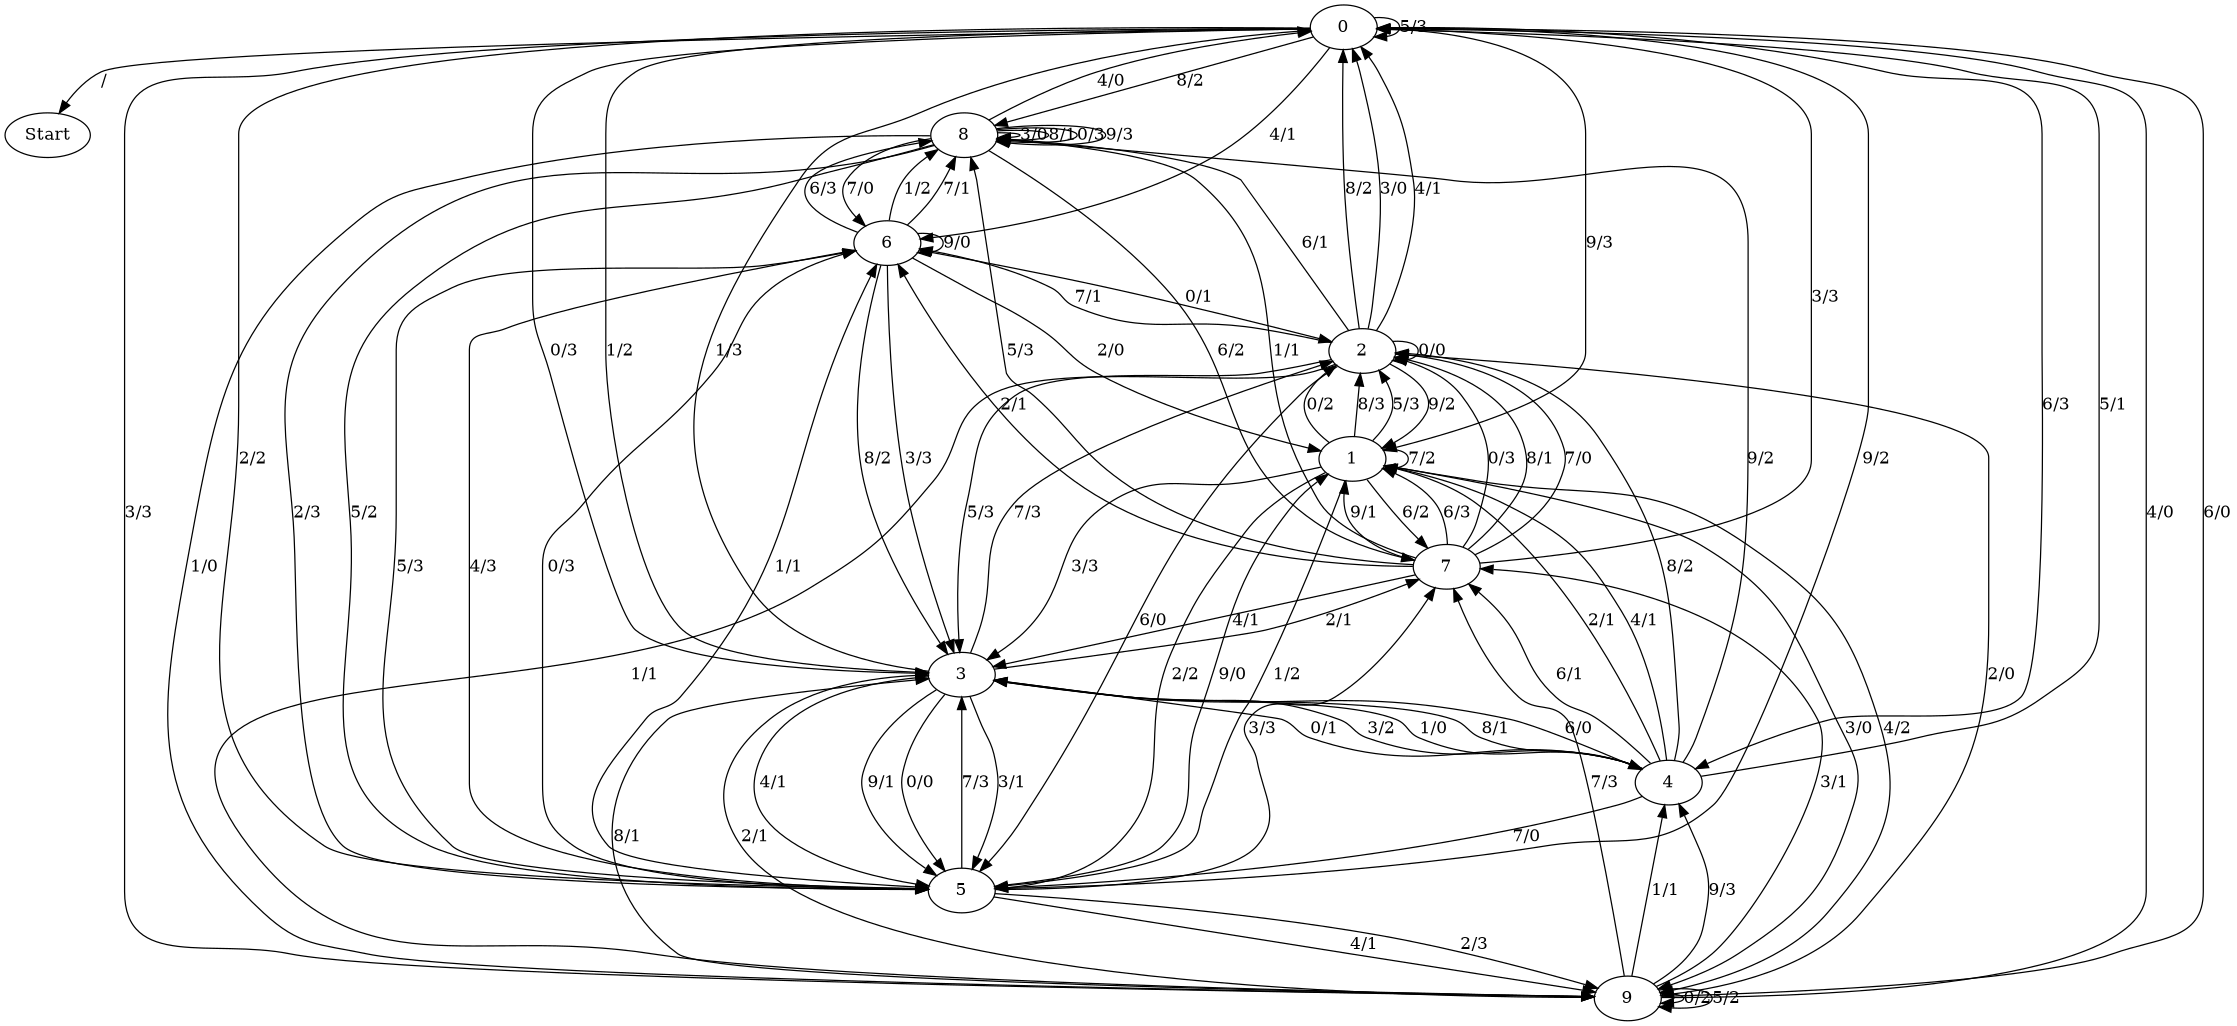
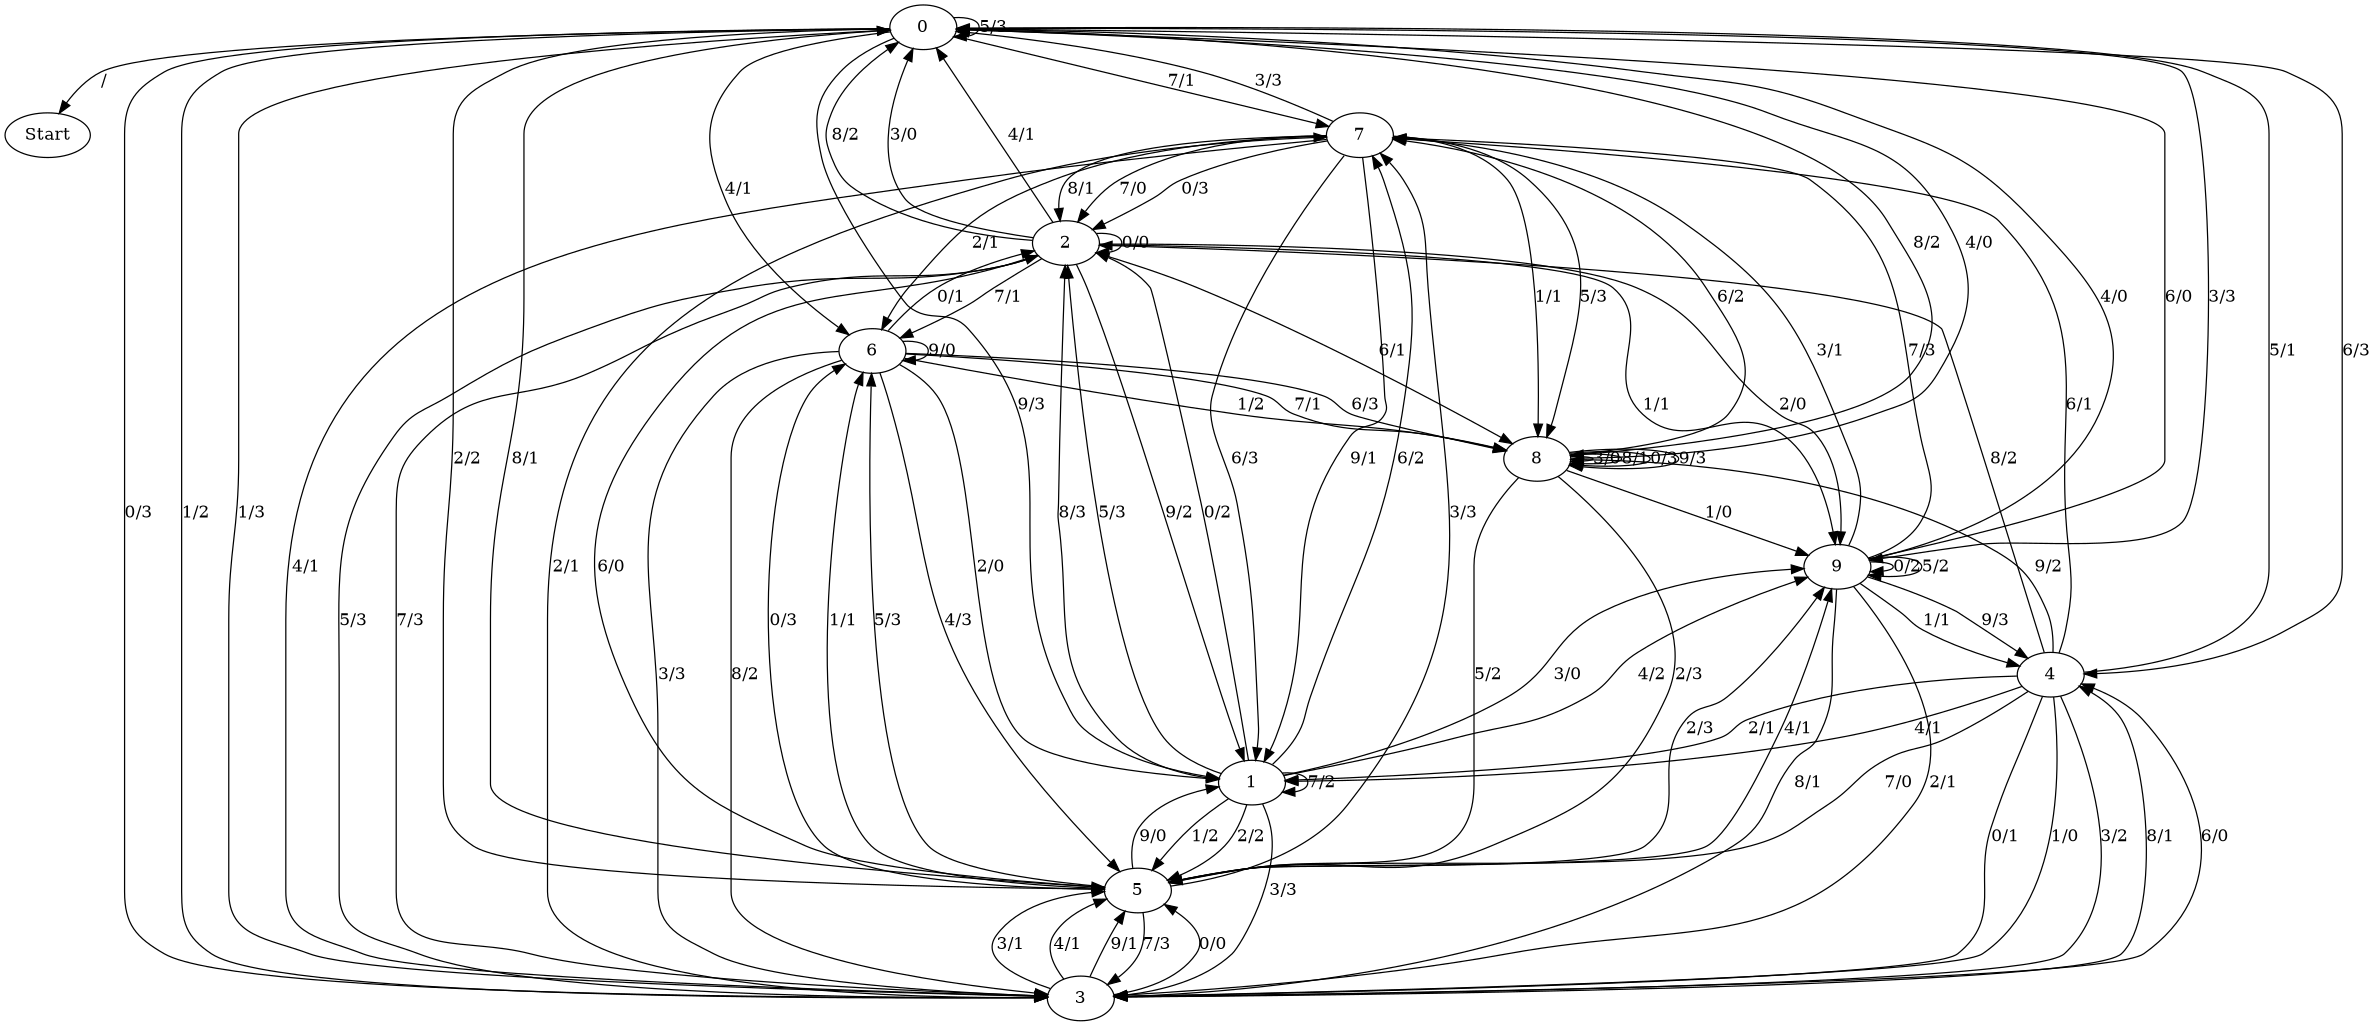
edge "0" -> "7": added, label "7/1"
edge "8" -> "6": removed, label "7/0"
edge "5" -> "0": label "9/2" -> "8/1"
